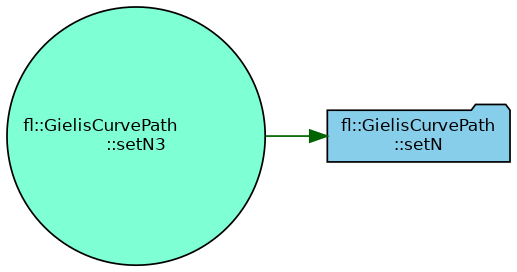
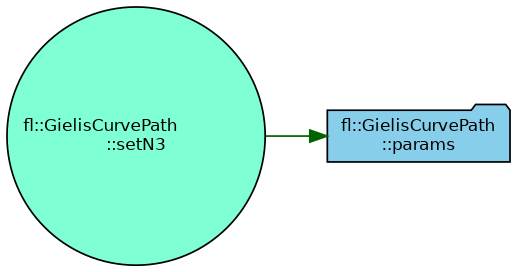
node "fl::GielisCurvePath ::setN": label "fl::GielisCurvePath ::setN" -> "fl::GielisCurvePath ::params"
